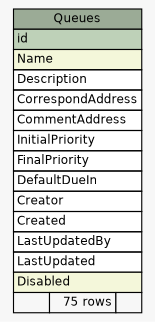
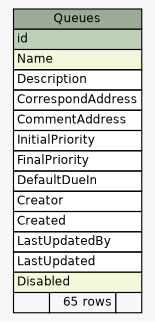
node "Queues": text "75 rows" -> "65 rows"
